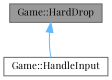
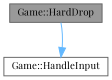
edge "Game::HandleInput" -> "Game::HardDrop": reversed
